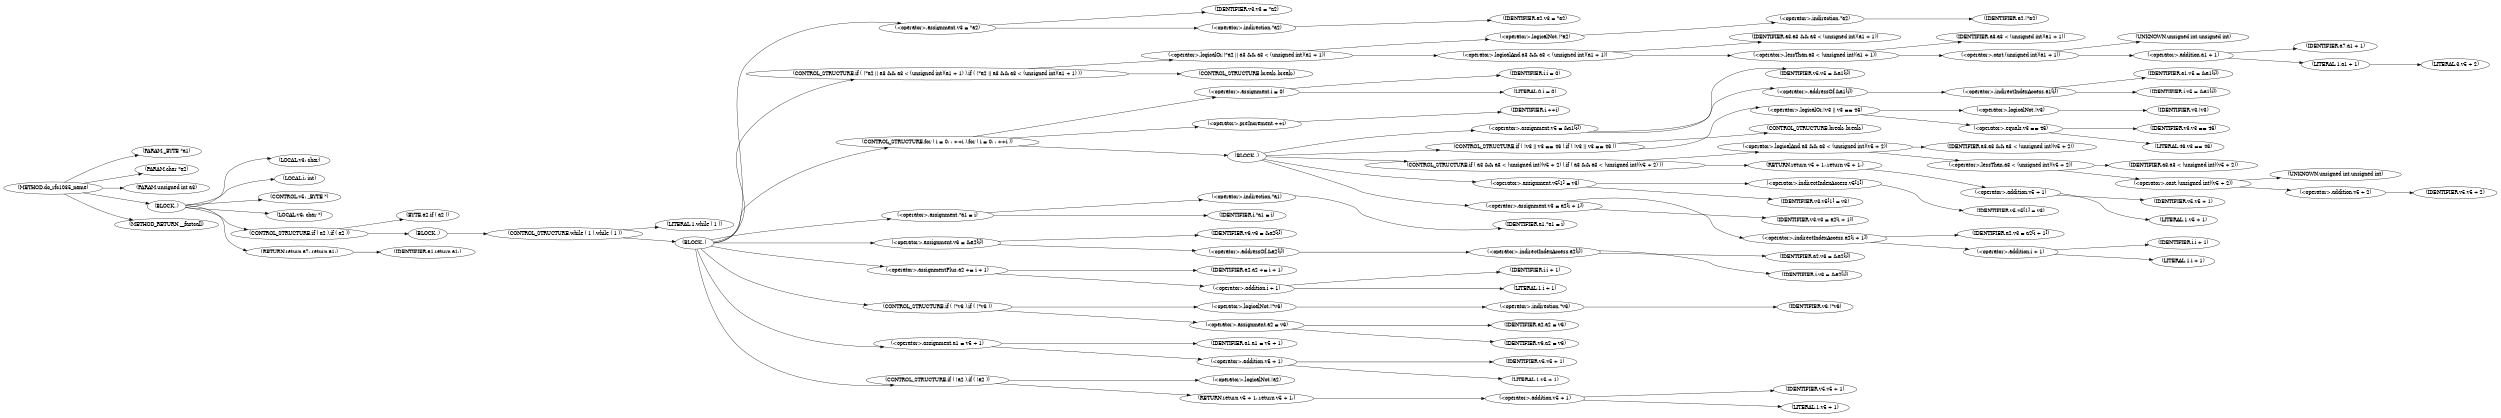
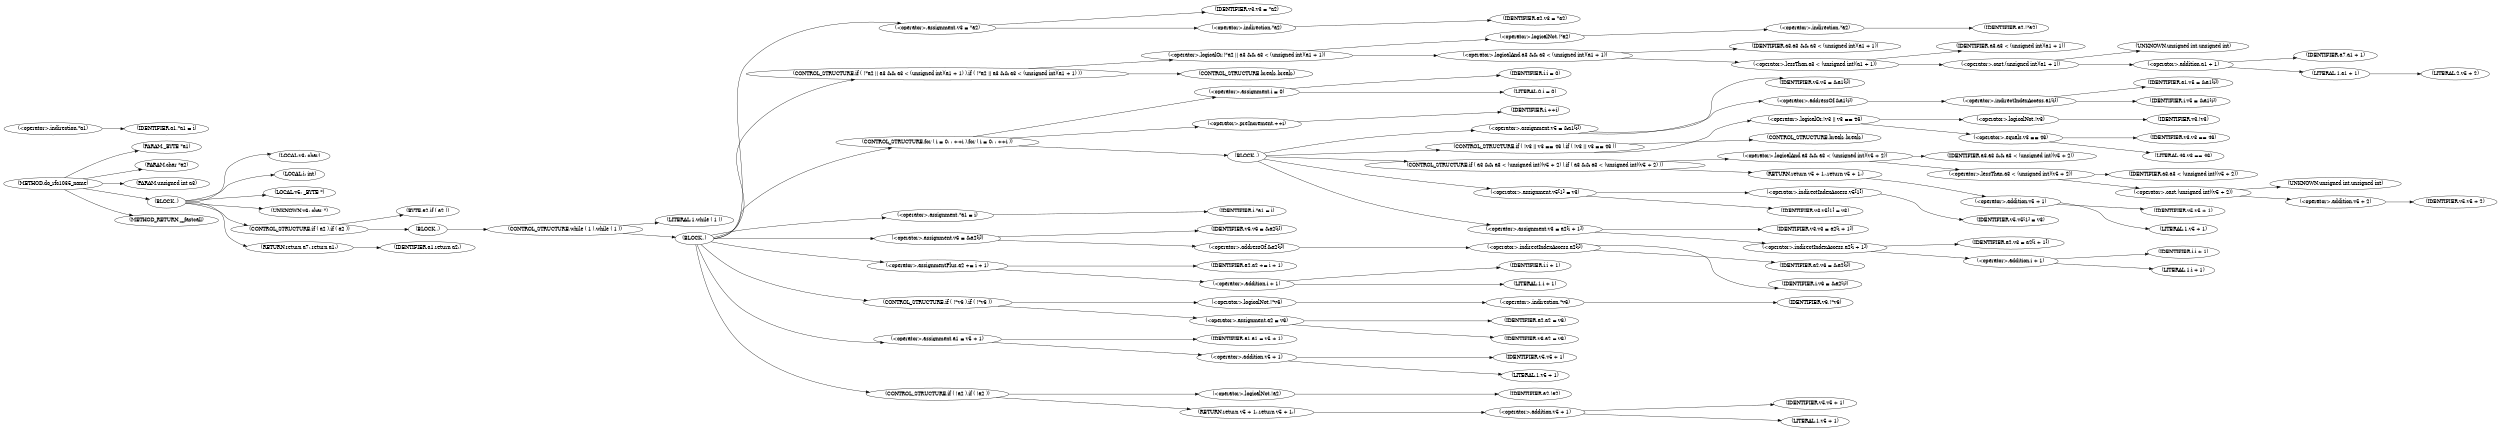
node "(LITERAL,3,v5 + 2)": label "(LITERAL,3,v5 + 2)" -> "(LITERAL,2,v5 + 2)"
node "(CONTROL,v5: _BYTE *)": label "(CONTROL,v5: _BYTE *)" -> "(LOCAL,v5: _BYTE *)"
edge "(<operator>.assignment,*a1 = i)" -> "(<operator>.indirection,*a1)": removed
node "(LOCAL,v6: char *)": label "(LOCAL,v6: char *)" -> "(UNKNOWN,v6: char *)"
node "(IDENTIFIER,a1,return a1;)": label "(IDENTIFIER,a1,return a1;)" -> "(IDENTIFIER,a1,return a2;)"
node "(IDENTIFIER,a2,!a2)": added
